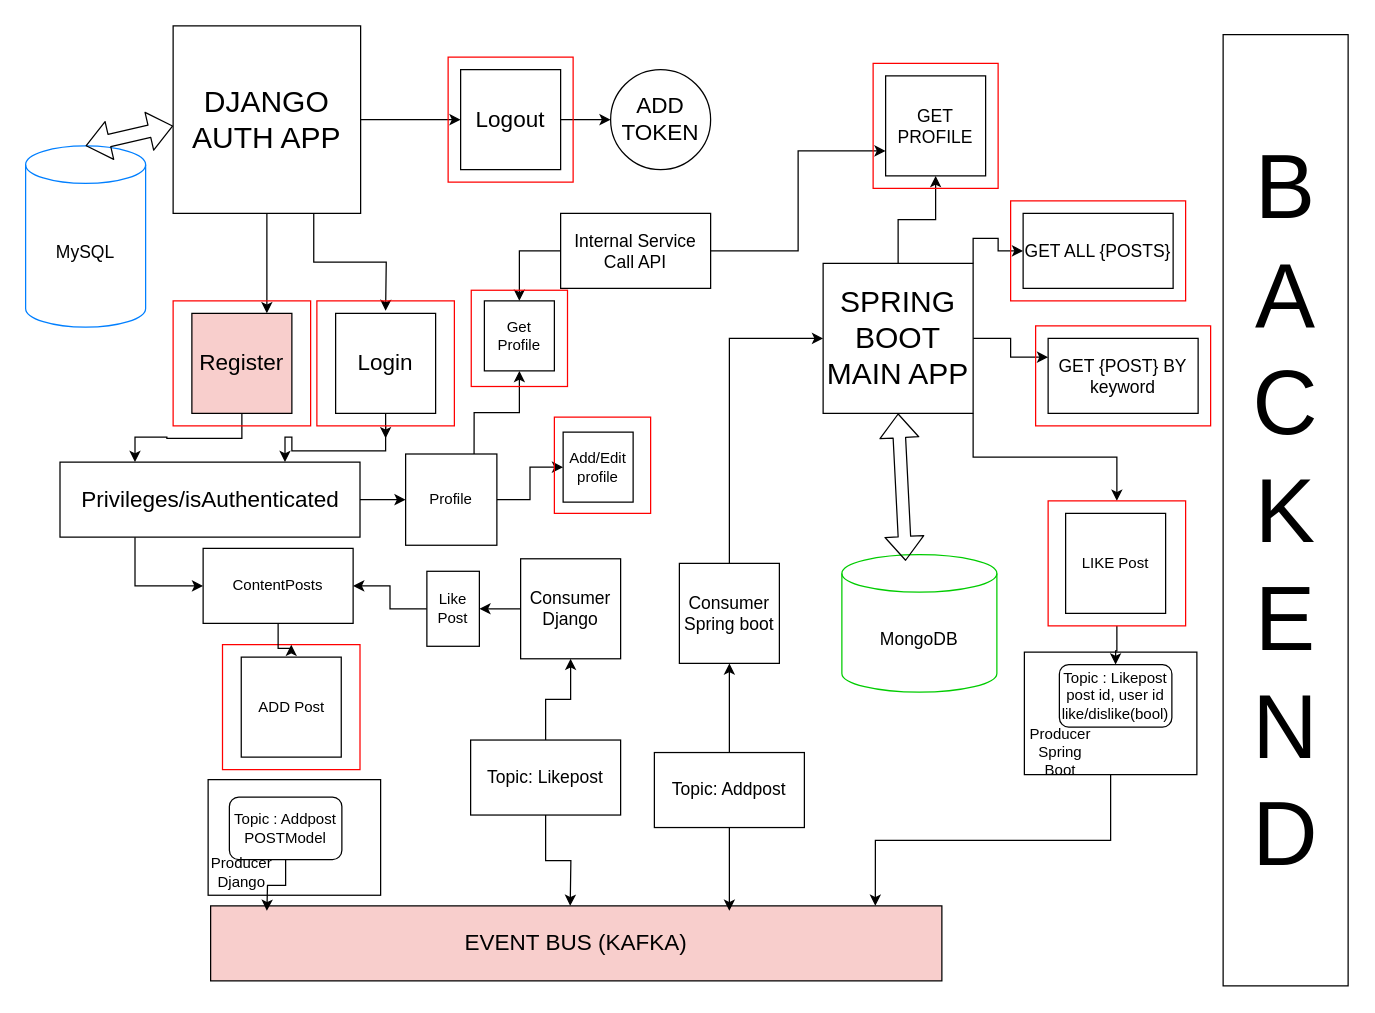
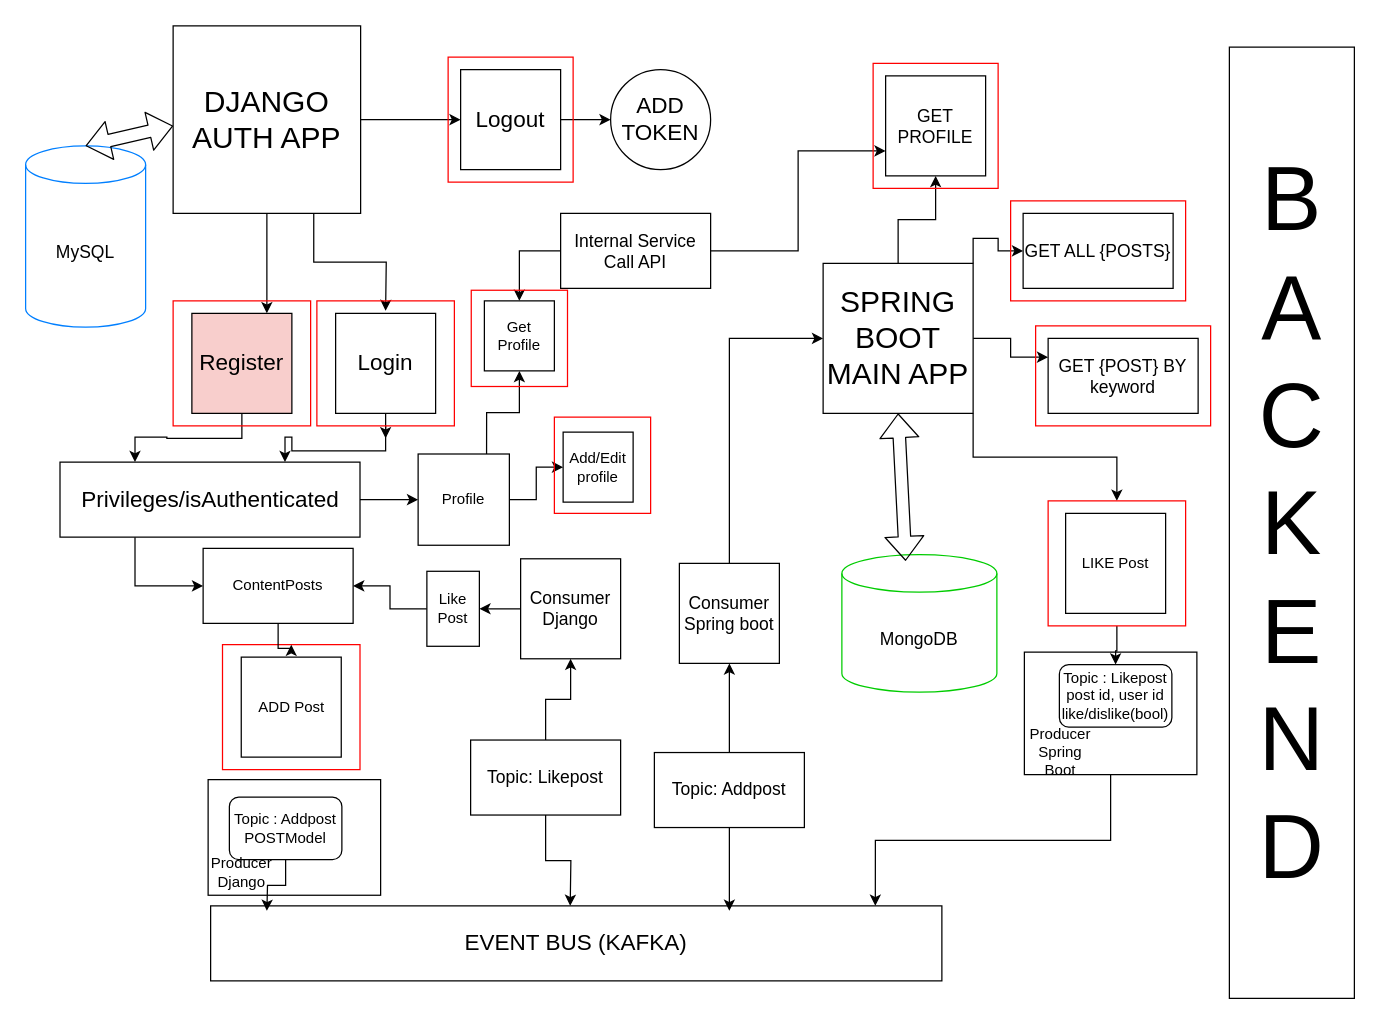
node "Profile": moved (451, 499) -> (464, 499)
node "B A C K E N D": moved (1286, 510) -> (1292, 523)
node "EVENT BUS (KAFKA)": fillcolor #f8cecc -> #ffffff
